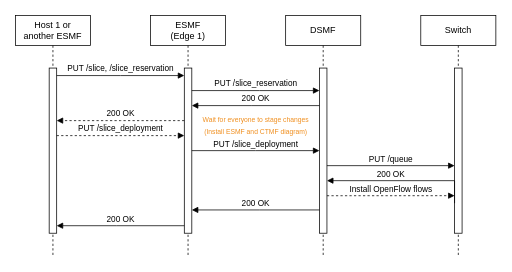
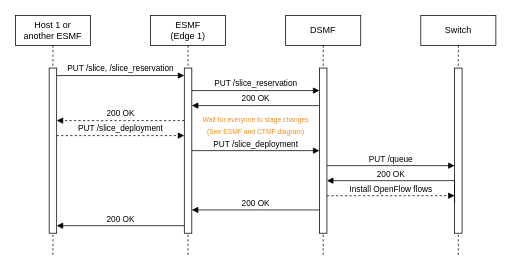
node "Wait for everyone to stage changes (Install ESMF and CTMF diagram)": label "Wait for everyone to stage changes (Install ESMF and CTMF diagram)" -> "Wait for everyone to stage changes (See ESMF and CTMF diagram)"
